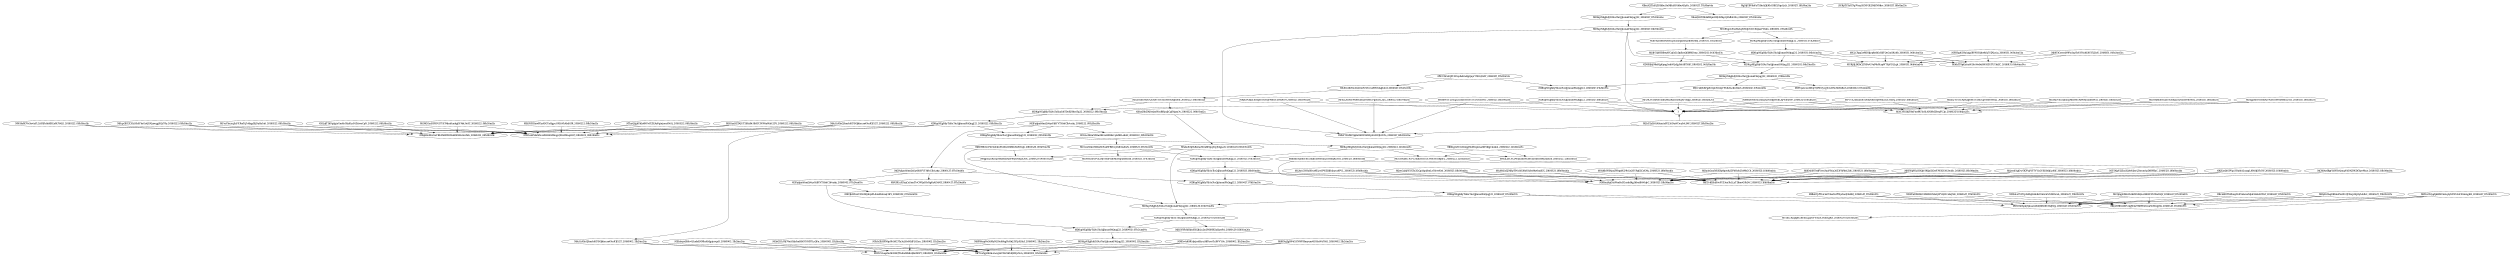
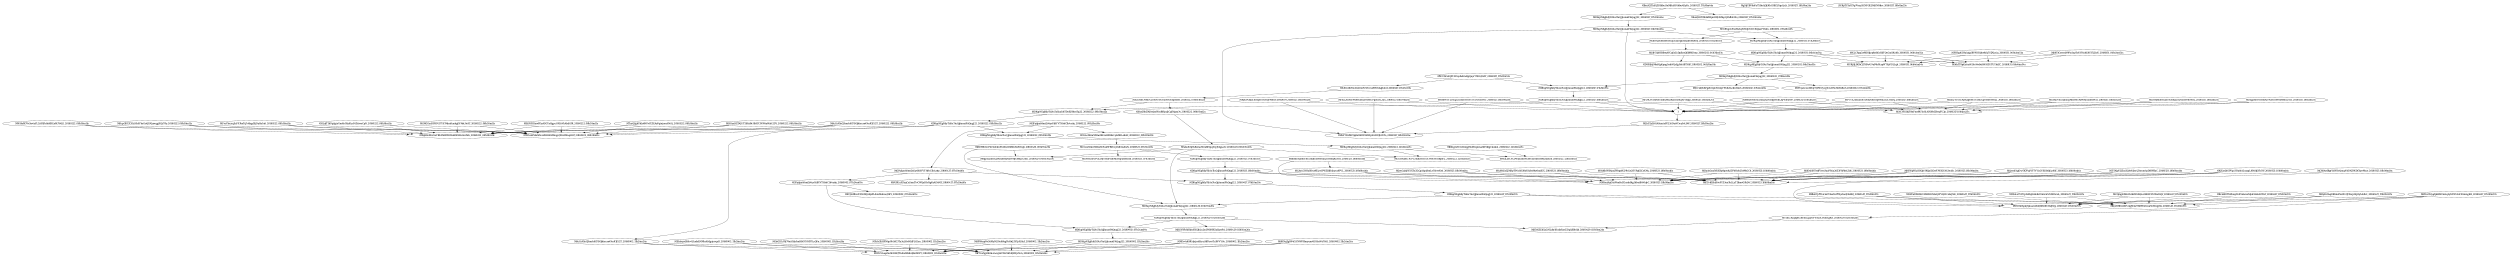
node "MGfr5Q183B1bwAYCqGsZsDgEexQDJ8MDmy_20180131_35h28m17s": label "MGfr5Q183B1bwAYCqGsZsDgEexQDJ8MDmy_20180131_35h28m17s" -> "MGfr5Q183B1bwAYCqGsZsDgEexQDJ8MDmy_20180131_05h28m17s"
edge "MDKqrNEgRdyTdAx7iuQjjiunatPAQugJ22_20180127_18h39m26s" -> "MDKqrNEgRdyTdAx7iuQjjiunatPAQugJ22_20180202_06h35m03s": now "MDKqrNEgRdyTdAx7iuQjjiunatPAQugJ22_20180127_18h39m26s" -> "MDKqrNEgRdyTdAx7iuQjjiunatPAQugJ22_20180131_05h28m17s"
edge "MDKqrNEgRdyTdAx7iuQjjiunatPAQugJ22_20180217_17h23m53s" -> "MDKqrNEgRdyTdAx7iuQjjiunatPAQugJ22_20180217_18h41m25s": added
node "MS2Dn1K76wD42Gw1VYcUrxoFFD8AqRobif_20180222_08h03m12s": label "MS2Dn1K76wD42Gw1VYcUrxoFFD8AqRobif_20180222_08h03m12s" -> "MS2Dn1K76wD42Gw1VYcUrxoFFD1AqRobif_20180222_08h03m12s"
edge "MLbP2zZvSiA9zxciePF226DesVCwy3vLbW_20180127_18h39m26s" -> "3": reversed
edge "MEt955kYawPDyADCUsHgpcG9ZoVkAhdGfR_20180222_08h38m11s" -> "MFqKSxFFoCwVBb5hNRWCRuB3RV4kCezfnh_20180222_08h38m11s": added
edge "MBhtg2e3UCcKmjgHkMCqmAahWGKgCkAkoi_20180222_12h02m45s" -> "MUk3vAxkU3UPT2ndufRTrXY7Mww7RBp1FL_20180222_12h02m45s": now "MSAe2bhj7ARwiaoWcuBfSpq3Cpj56gsa3v_20180429_00h07m20s" -> "MUk3vAxkU3UPT2ndufRTrXY7Mww7RBp1FL_20180222_12h02m45s"
edge "MDKqrNEgRdyTdAx7iuQjjiunatPAQugJ22_20180222_12h02m45s" -> "MDKqrNEgRdyTdAx7iuQjjiunatPAQugJ22_20180323_07h31m33s": removed
node "M9gp4LhiKkQ29ZwJt1xMzS9Hj6MnjJX7nK_20180429_00h07m20s": label "M9gp4LhiKkQ29ZwJt1xMzS9Hj6MnjJX7nK_20180429_00h07m20s" -> "M9gp4LhiKkQ29ZwJt6xMzS9Hj6MnjJX7nK_20180429_00h07m20s"
edge "MBntm7fjxbkF3KXmdnAsWeGuLm5wEQKDmY_20180323_18h08m16s" -> "MKTvfd1SxB6vPYZ3ox5hLLzTDJmvGSb24f_20180323_18h08m16s": now "MBntm7fjxbkF3KXmdnAsWeGuLm5wEQKDmY_20180323_18h08m16s" -> "MCAz4CNHaUfrueKUpv1PWZBJKxhyra8PVL_20180323_18h08m16s"
node "M8Uj1zNhvzV558DQ6bjePLdAsMohouJ3KY_20180902_07h24m09s": label "M8Uj1zNhvzV558DQ6bjePLdAsMohouJ3KY_20180902_07h24m09s" -> "M8Uj1zNhvzV558DQ6bjePLdAsMohouJ3KY_20180902_07h24m03s"
edge "M98VuDZBDGUZBZiBUS2e1jWVLJSU3AxjNK_20180427_17h00m57s" -> "MTiDhD6pkj3jkuari4KbJbH49fCfb2jNjy_20180427_17h00m57s": now "MKJEarjbGPVqu33AobA2caxgL8PAQEYk3W_20180323_18h08m16s" -> "MTiDhD6pkj3jkuari4KbJbH49fCfb2jNjy_20180427_17h00m57s"
node "MK7eEZEkXa2MLdsr1KudsRarZ13qQEbbQb_20180429_02h56m26s": added
